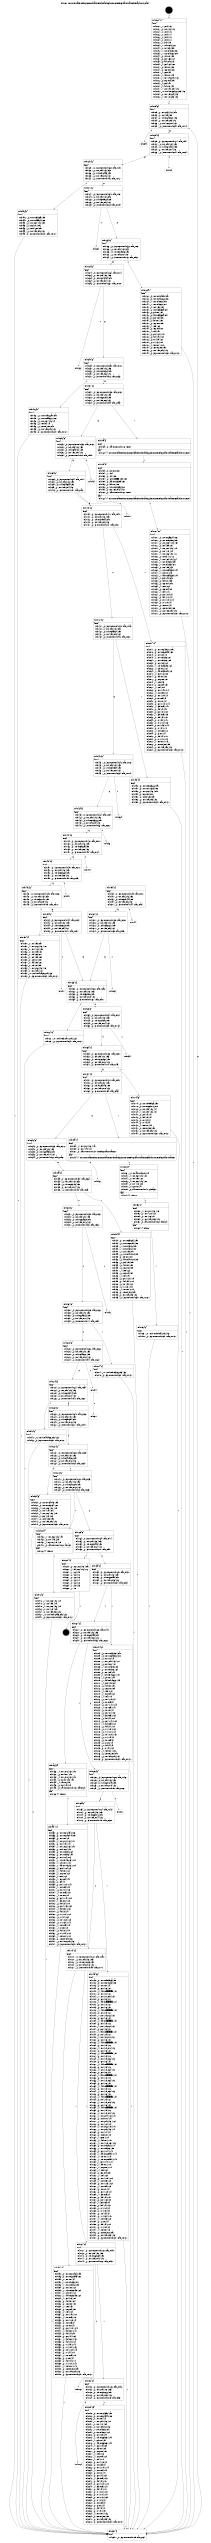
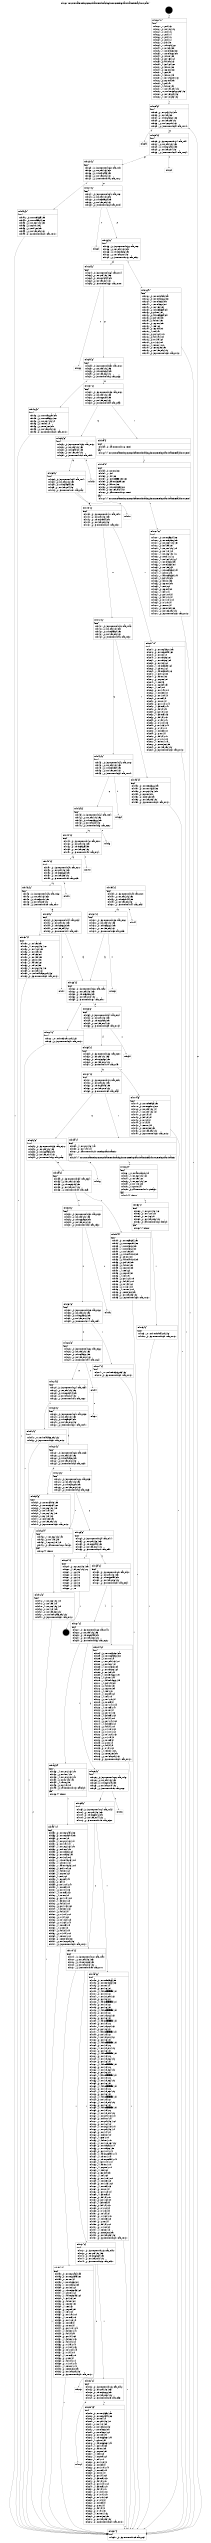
edge "0x40161f [28]" -> "0x40163b [28]": removed, label "9"
